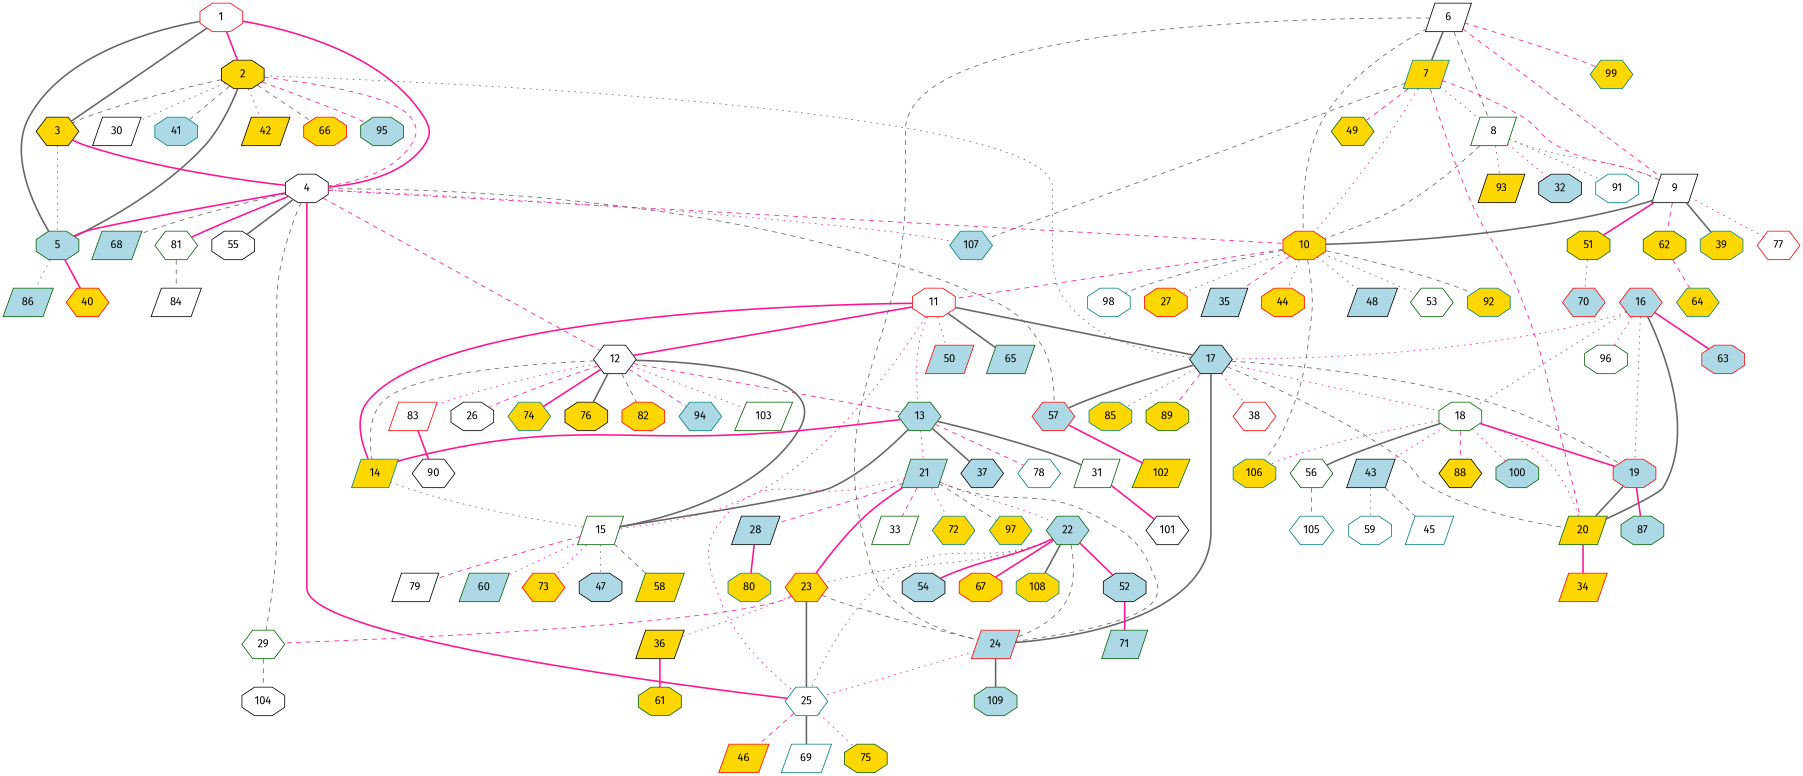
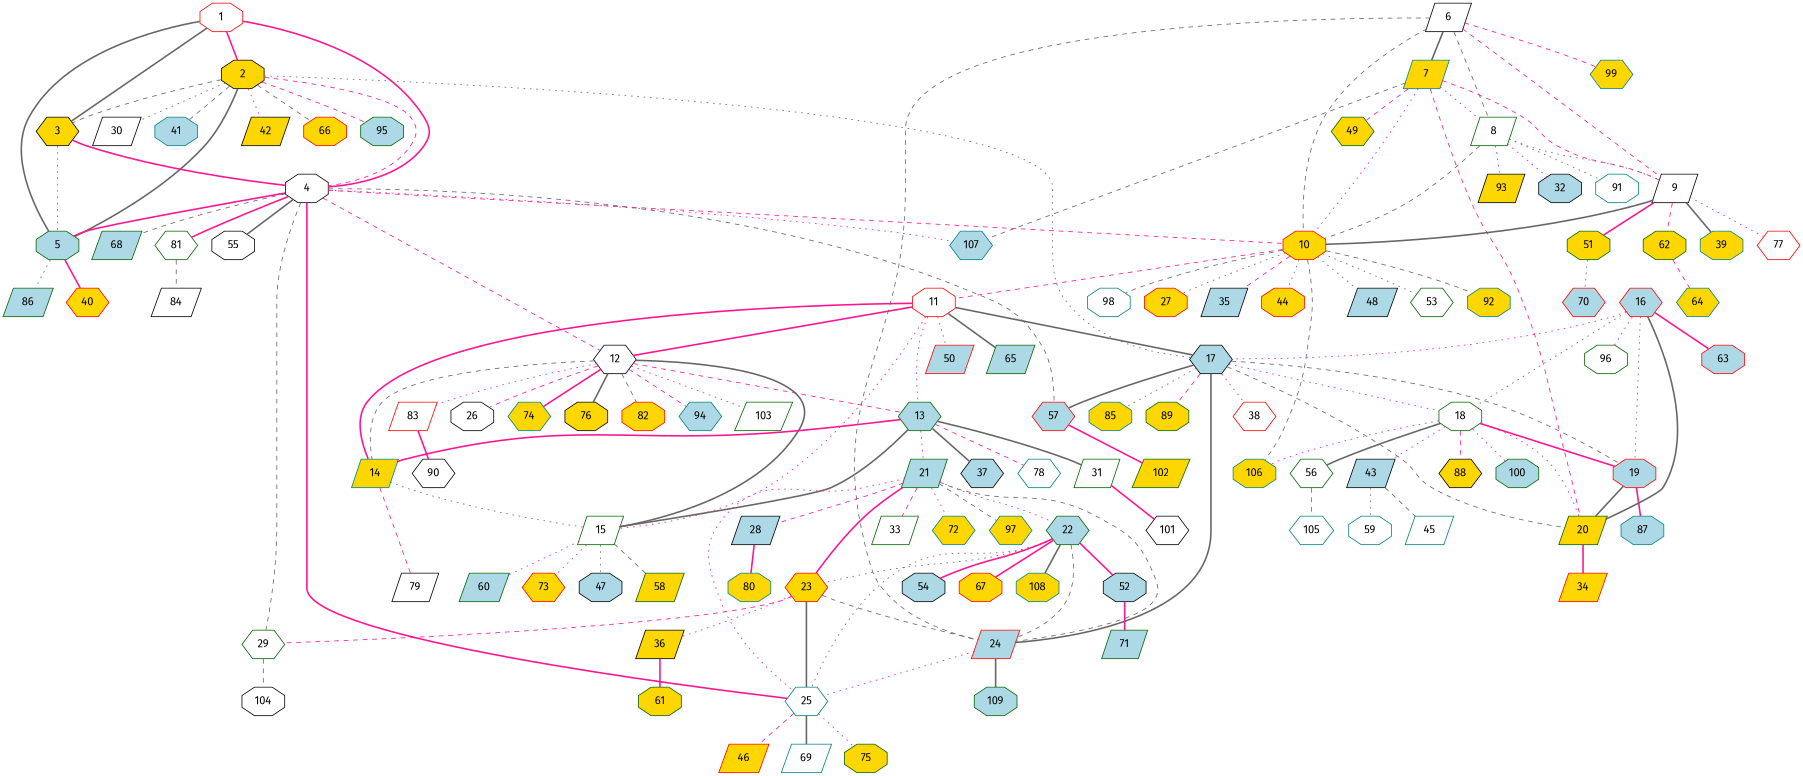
node "87": color darkgreen -> teal
edge "15" -- "79": now "14" -- "79"
